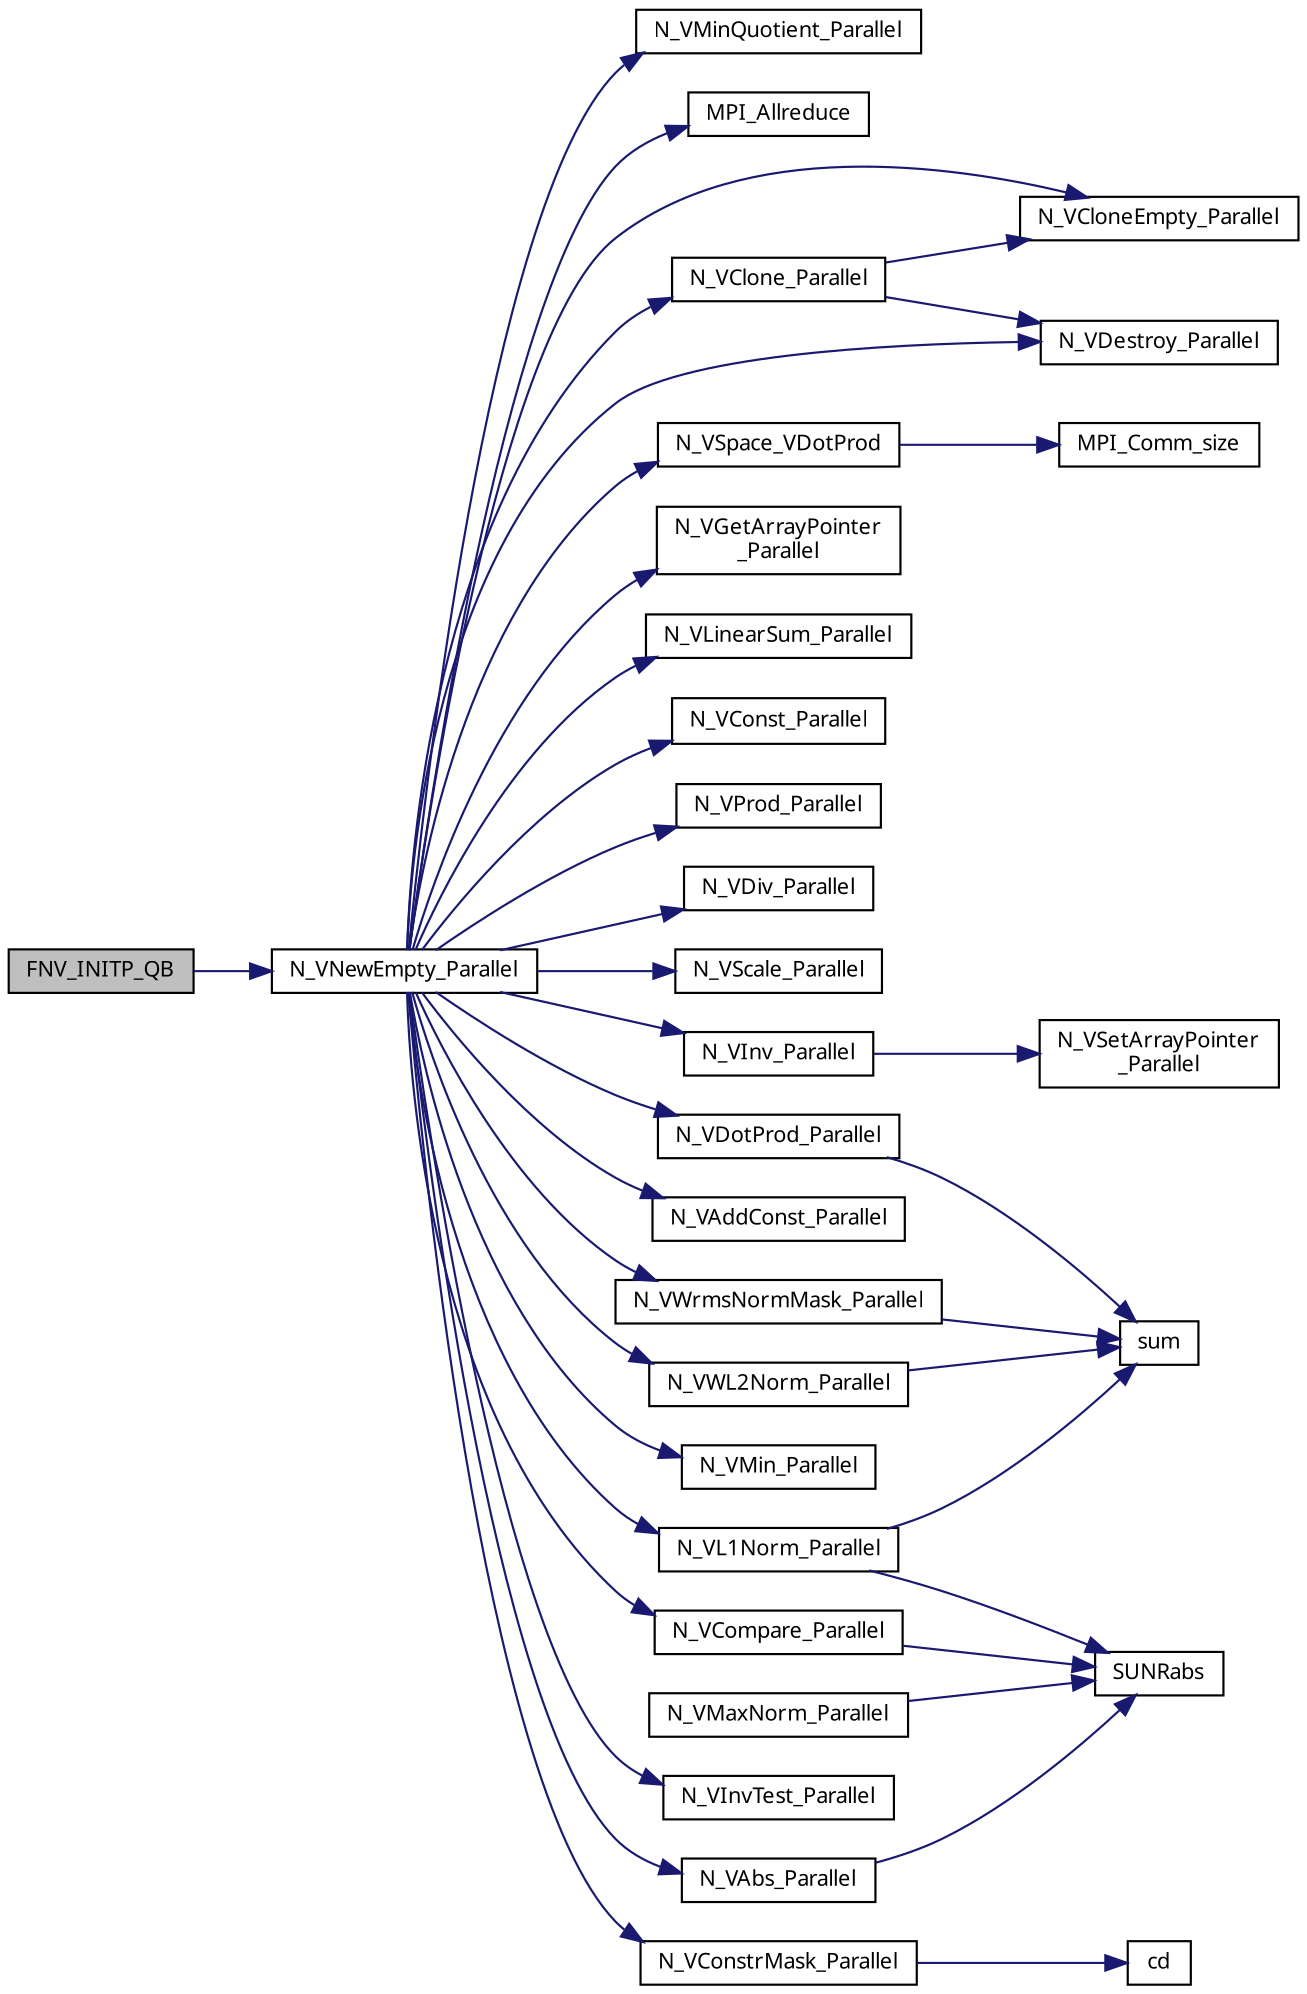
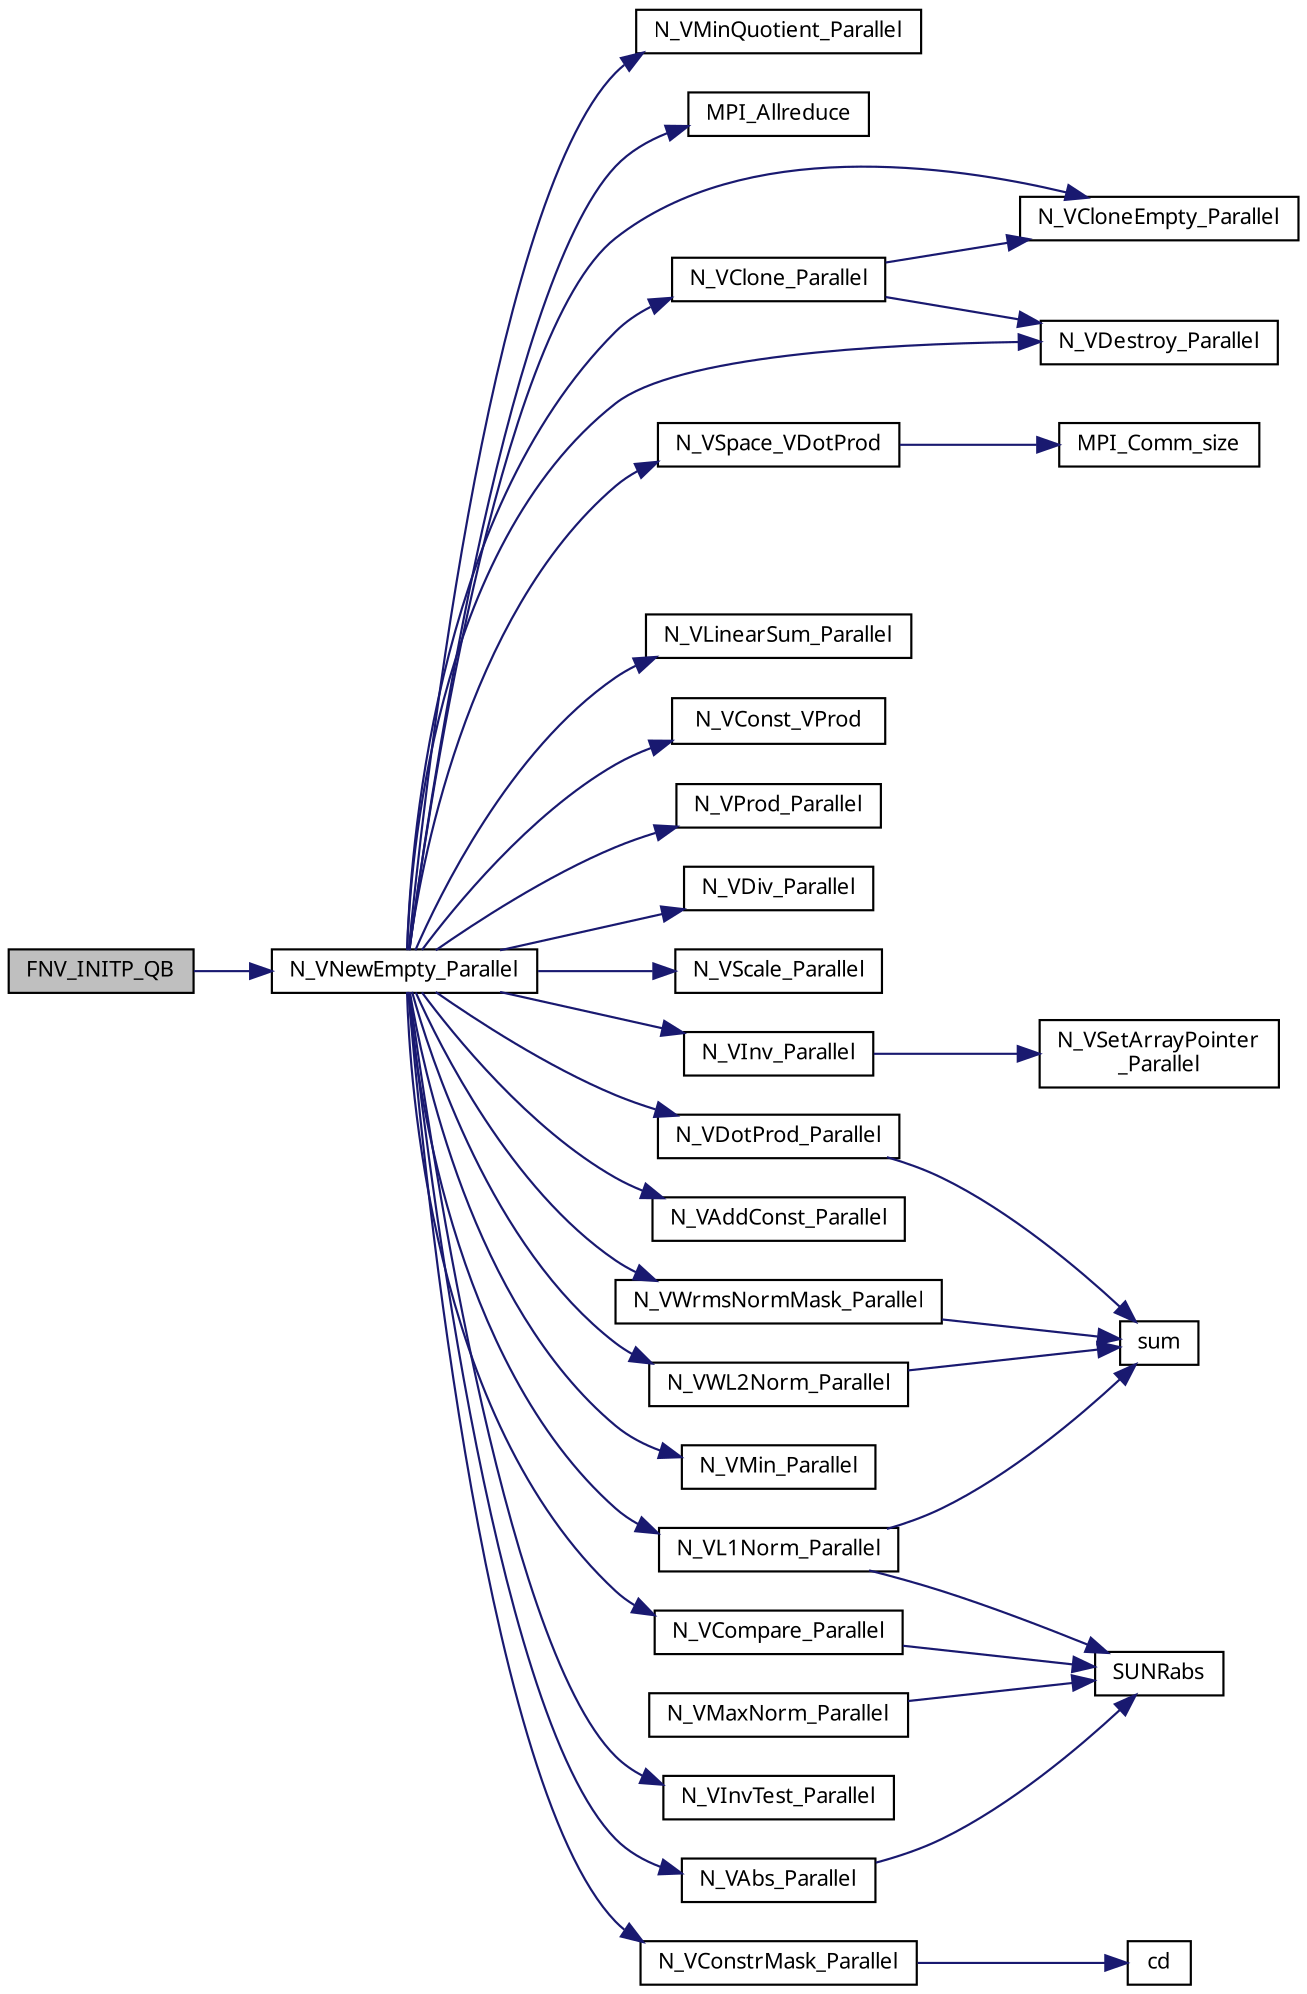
node "N_VGetArrayPointer _Parallel": removed
node "N_VConst_Parallel": label "N_VConst_Parallel" -> "N_VConst_VProd"
